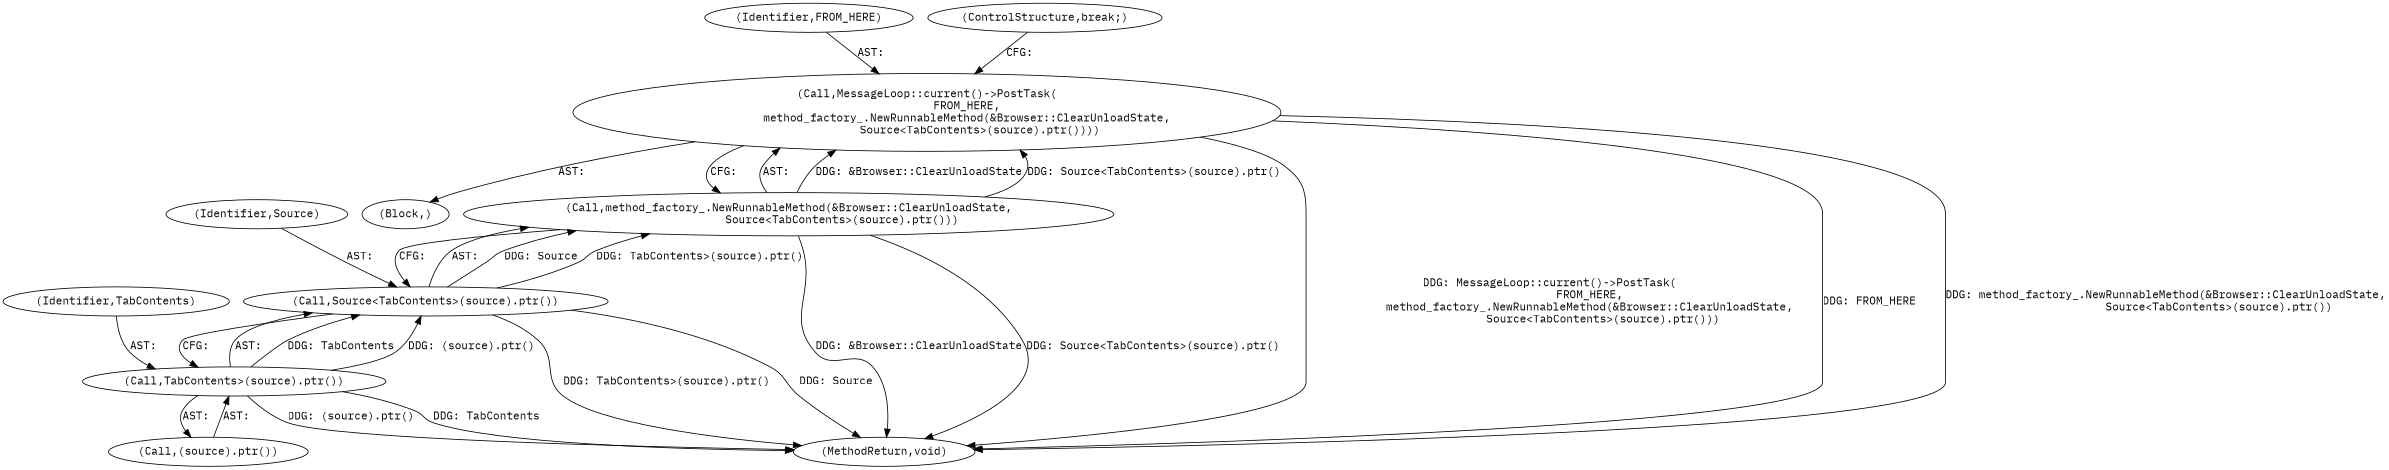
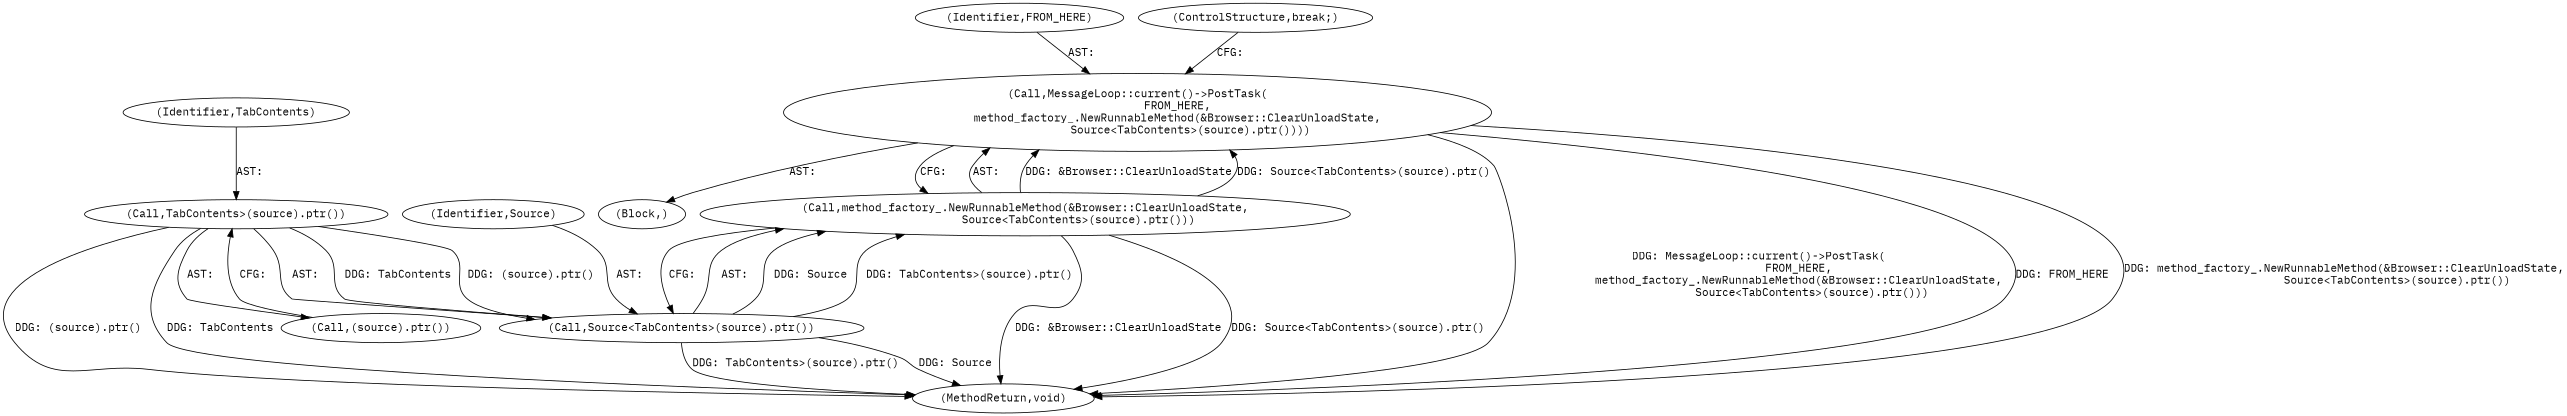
edge "(Call,Source<TabContents>(source).ptr())" -> "(Call,TabContents>(source).ptr())": removed, label "CFG:"
edge "(Call,(source).ptr())" -> "(Call,TabContents>(source).ptr())": label "AST: " -> "CFG: "
